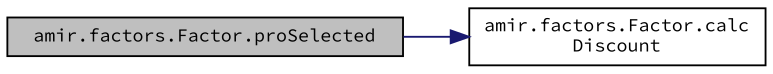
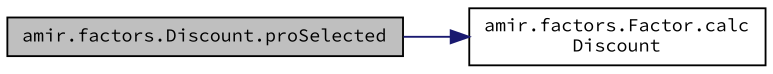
node "amir.factors.Factor.proSelected": label "amir.factors.Factor.proSelected" -> "amir.factors.Discount.proSelected"
